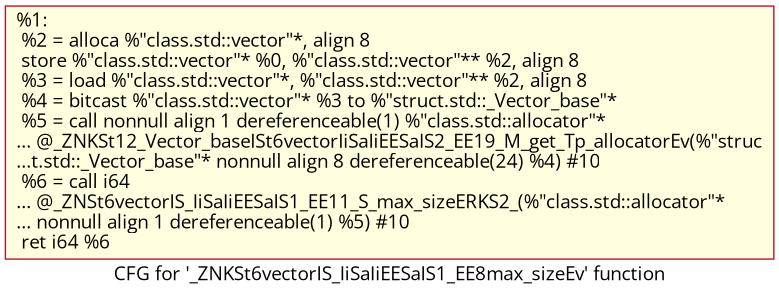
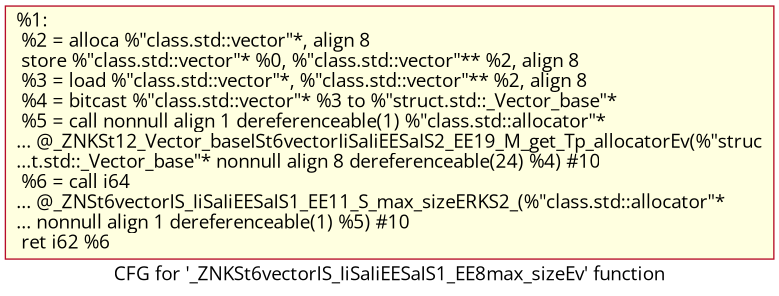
node "%1:": text "ret i64 %6" -> "ret i62 %6"
